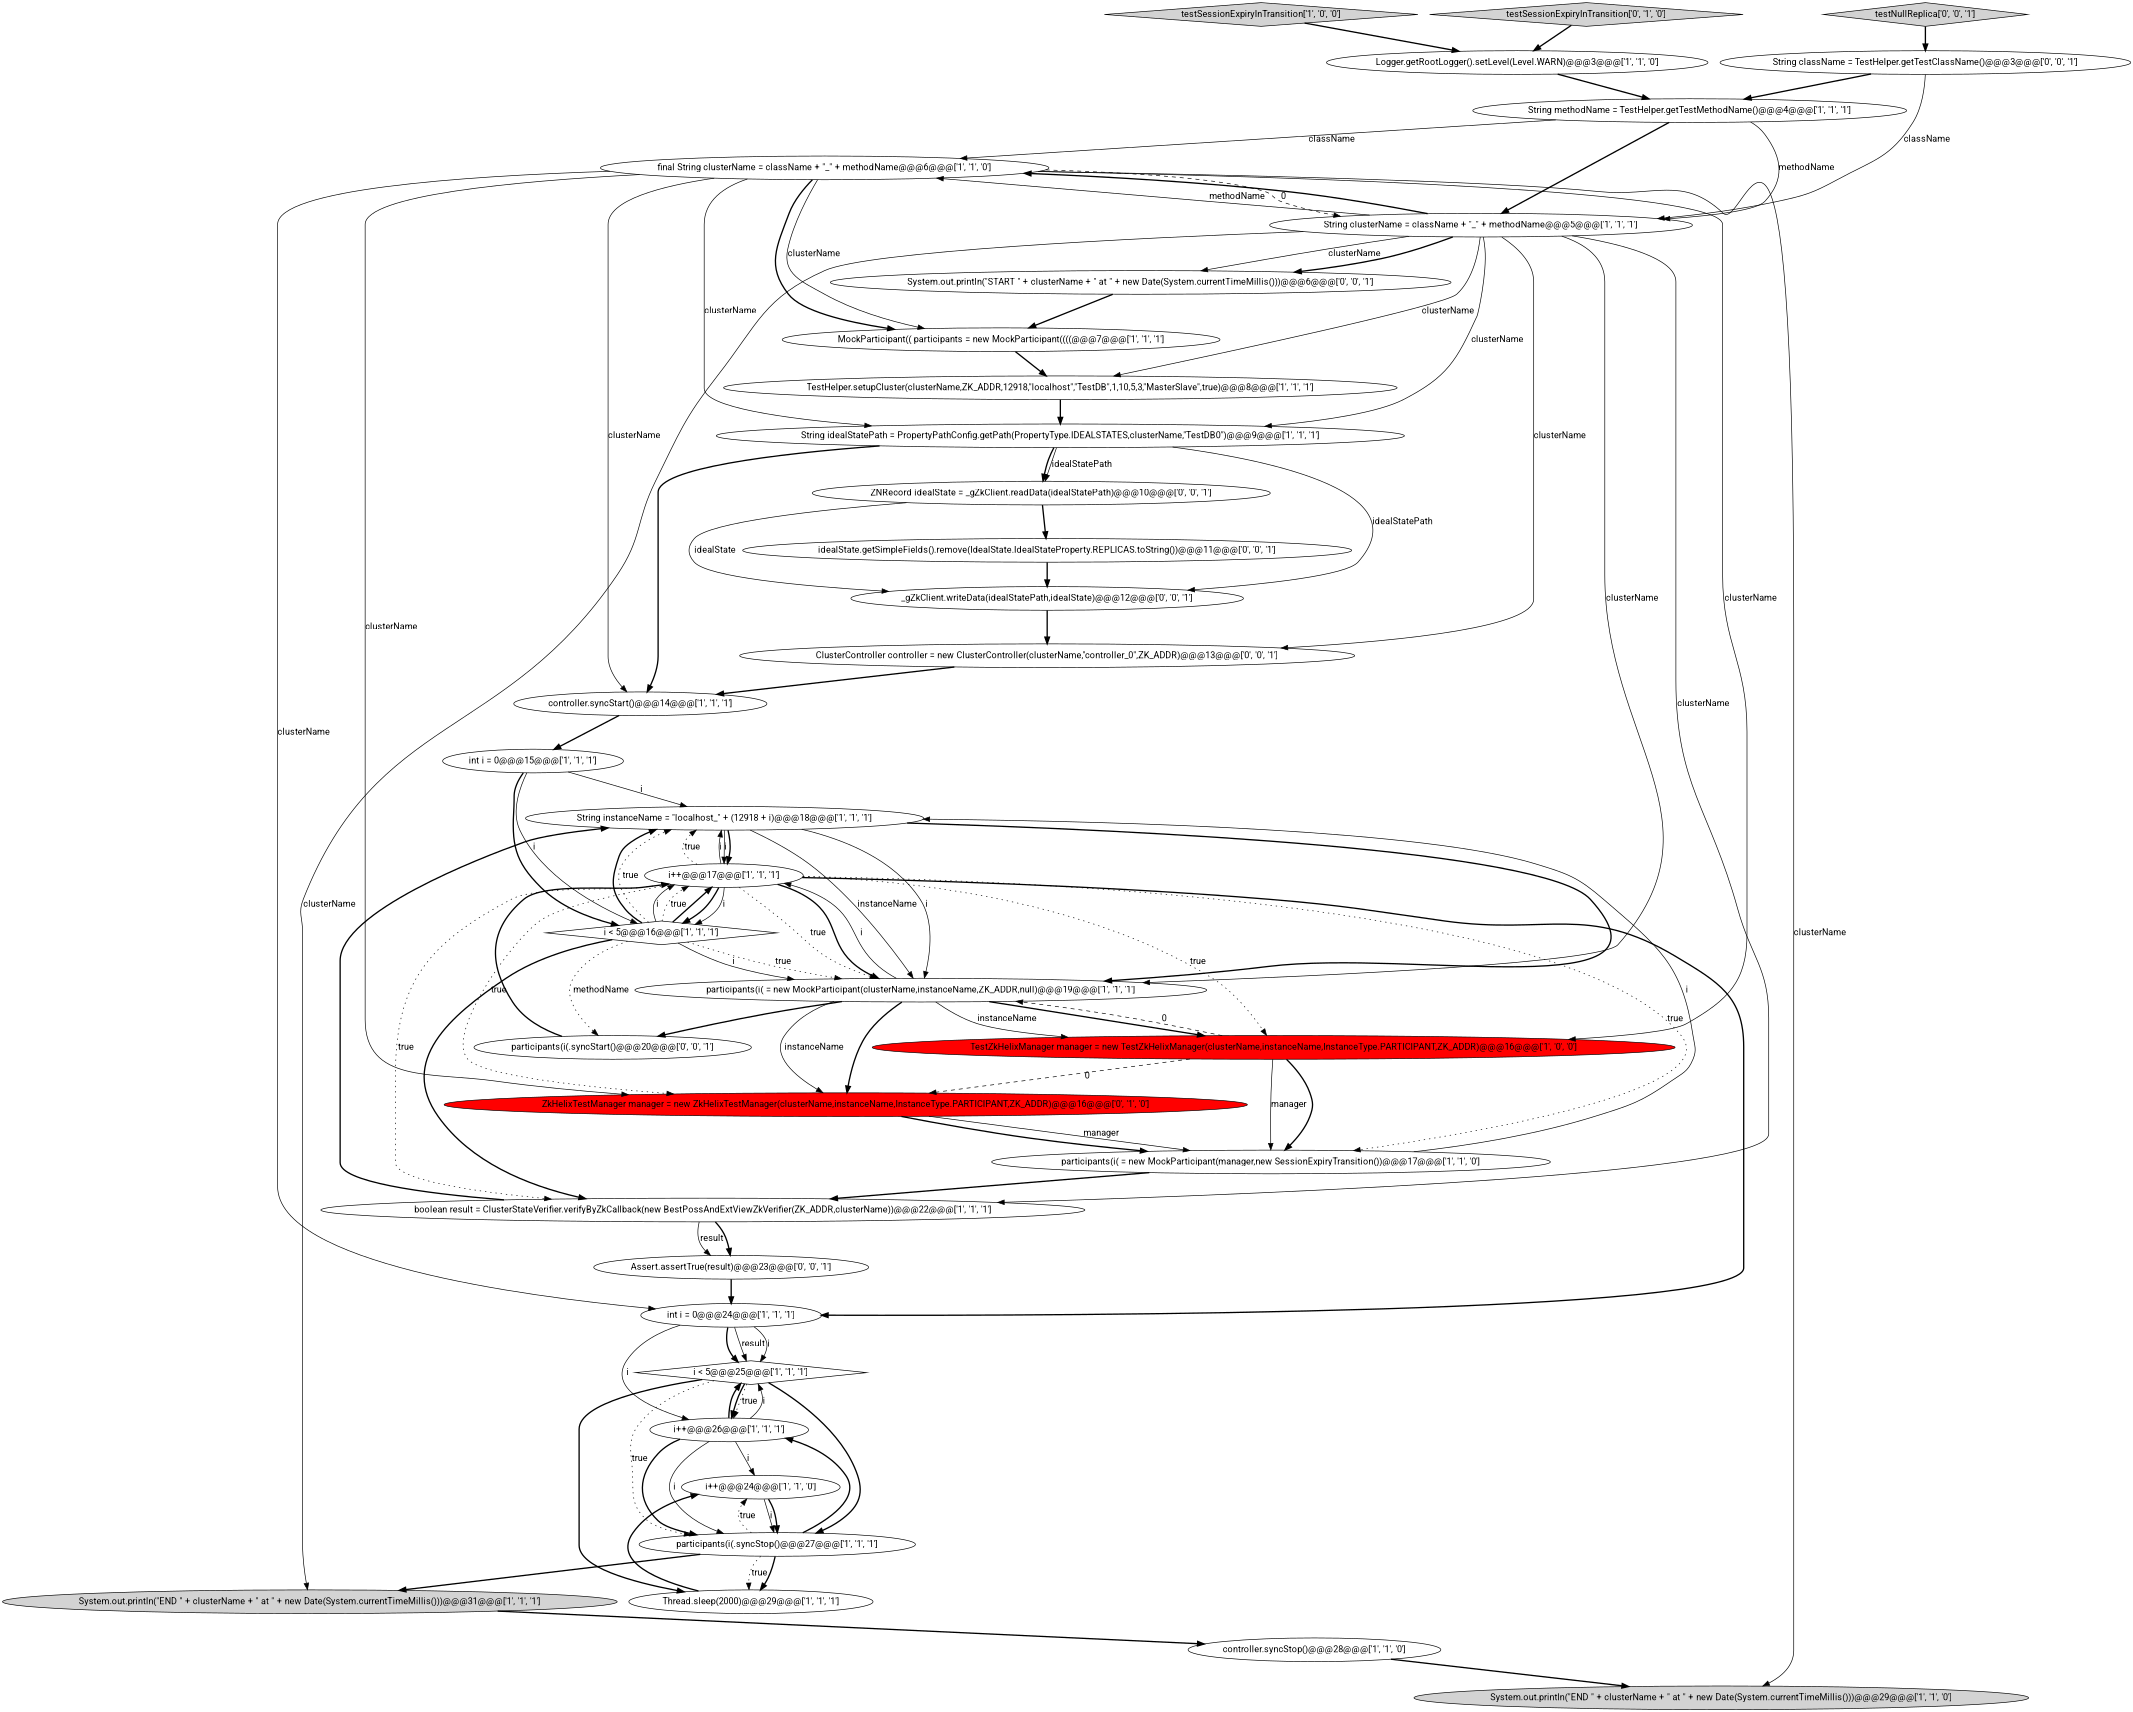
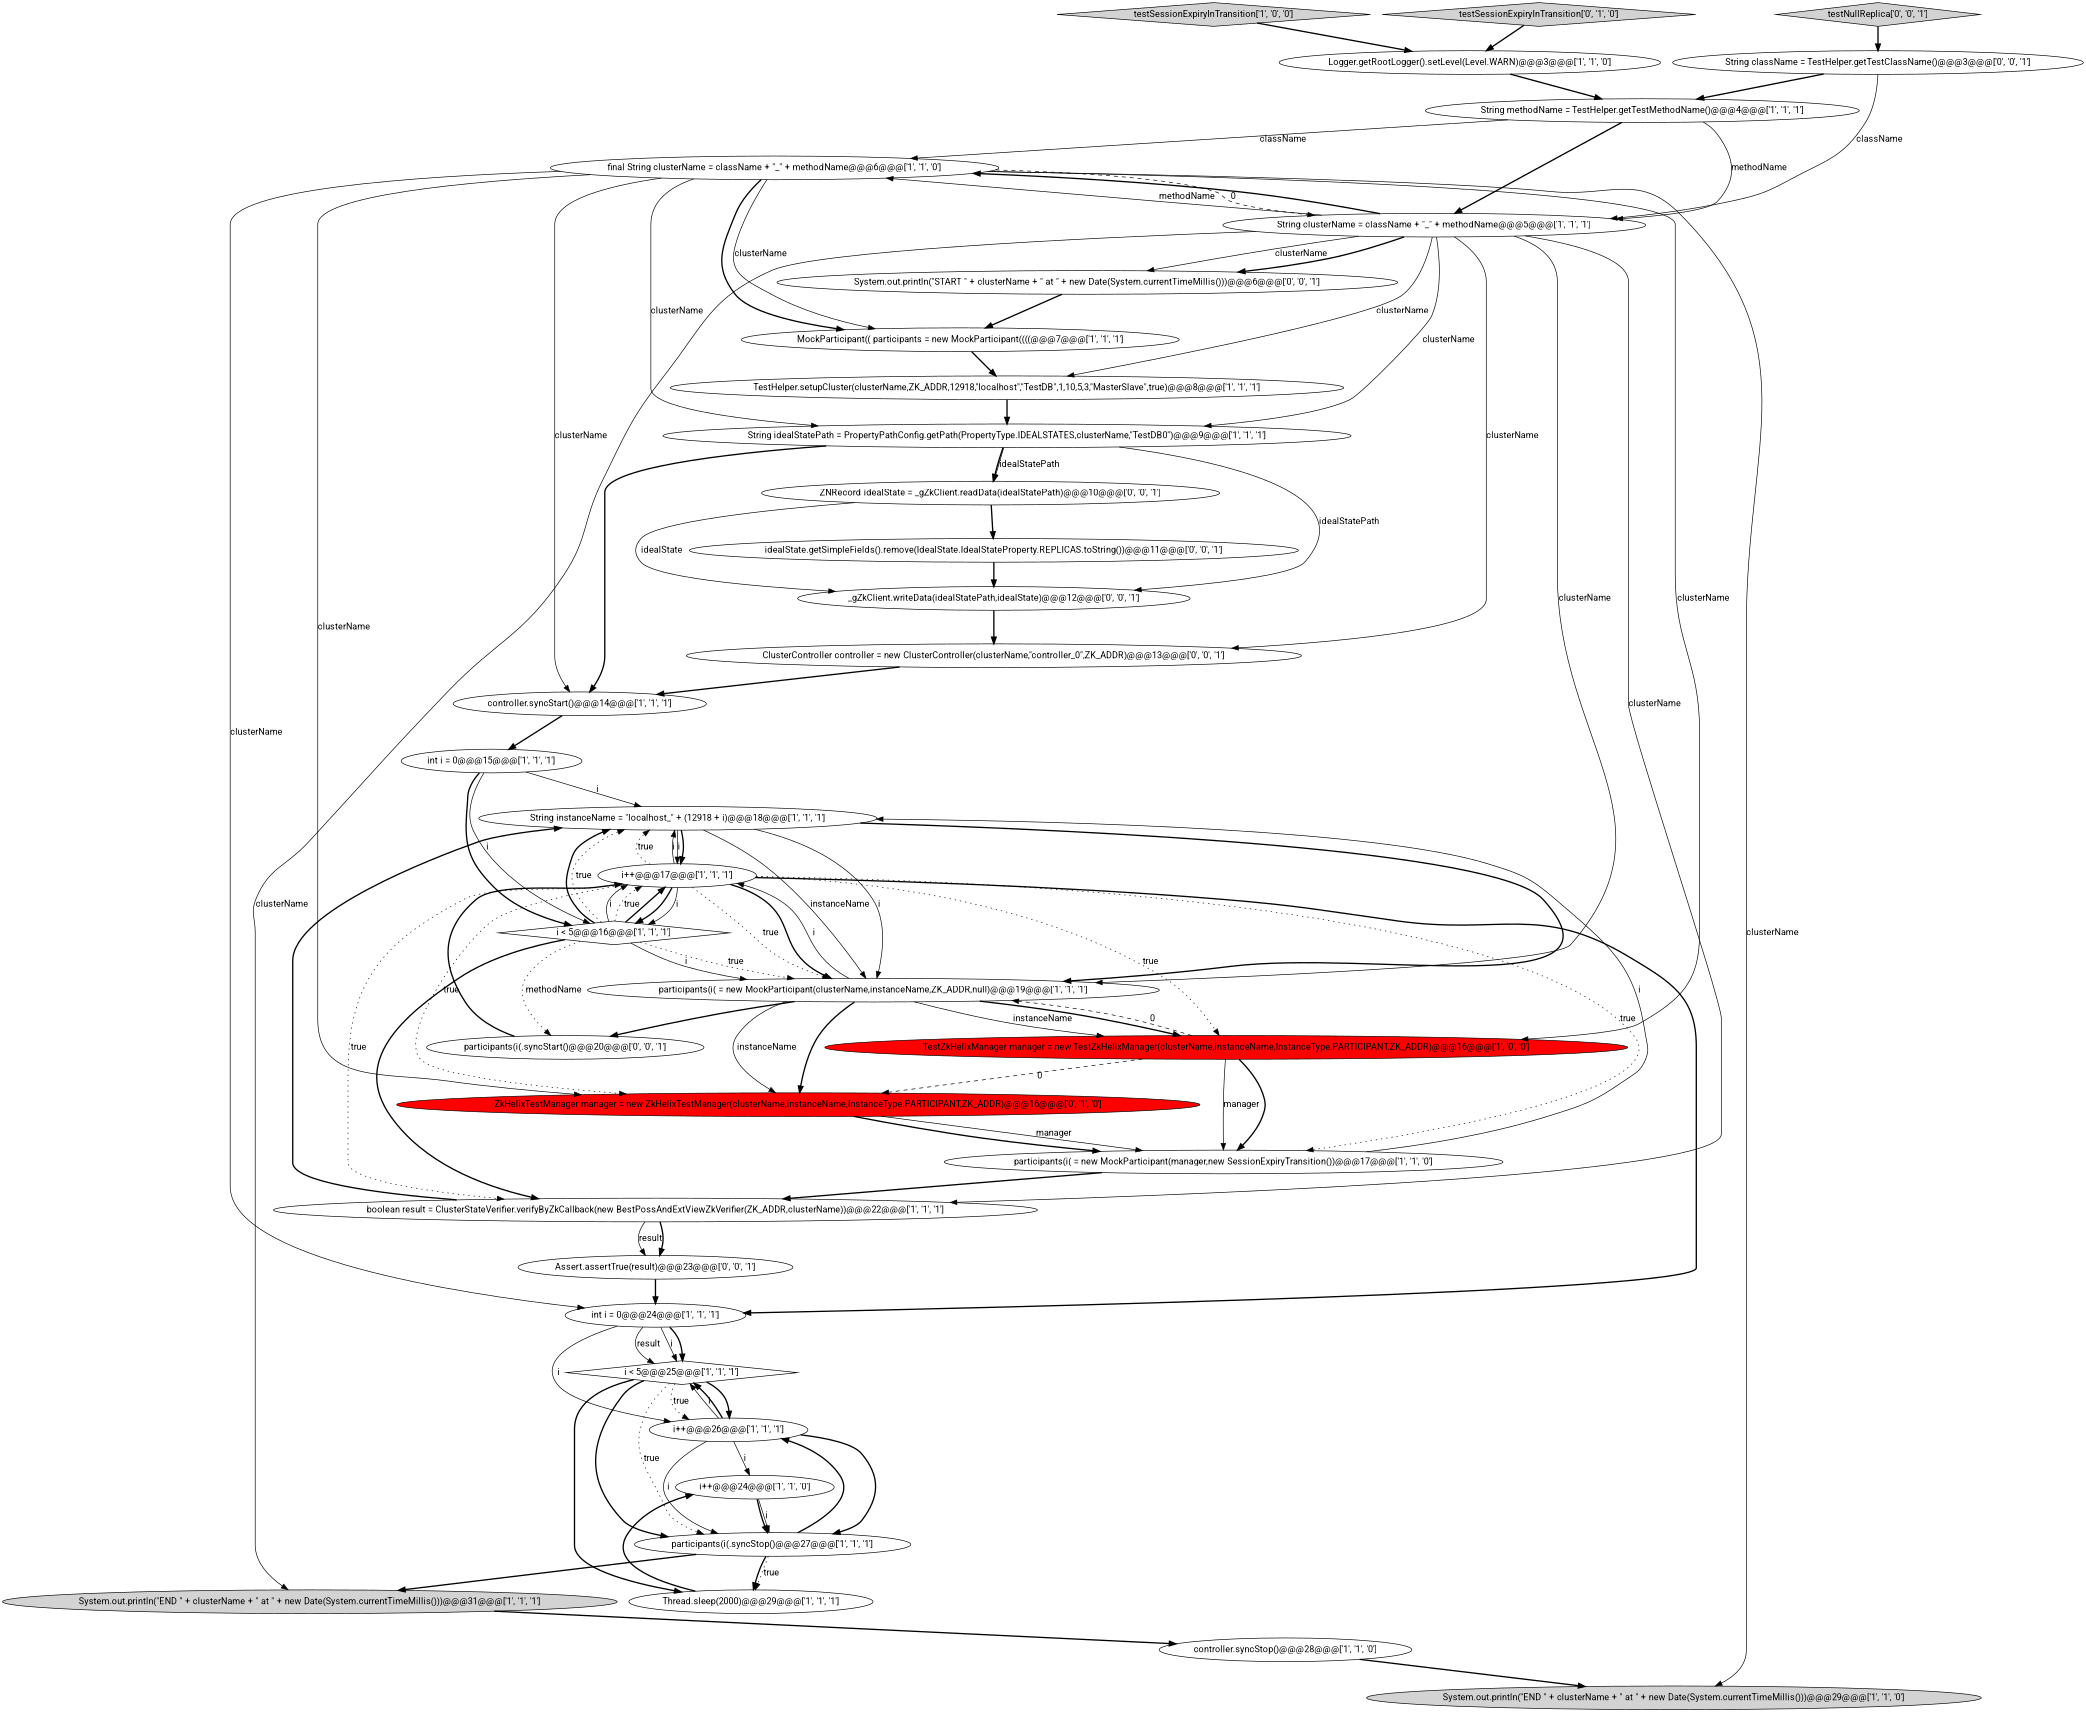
edge "participants(i(.syncStop()@@@27@@@['1', '1', '1']" -> "i++@@@24@@@['1', '1', '0']": removed, label "true"
